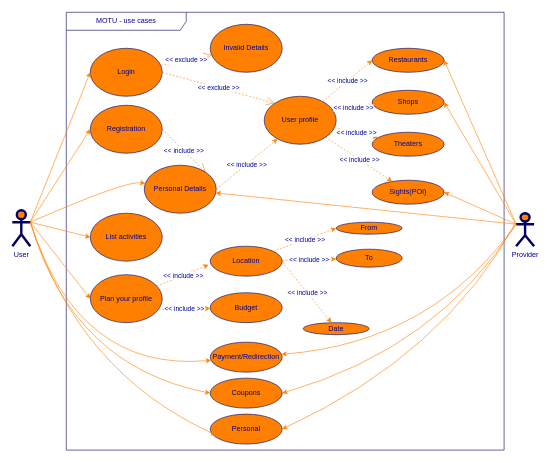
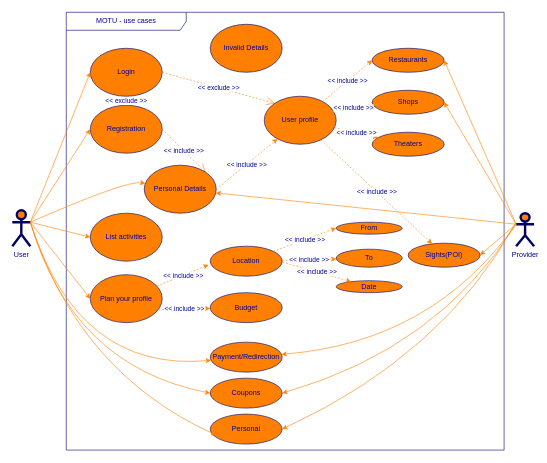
edge "Login" -> "Invalid Details": now "Login" -> "Registration"
node "Sights(POI)": moved (408, 192) -> (444, 255)
node "Date": moved (336, 329) -> (369, 287)
